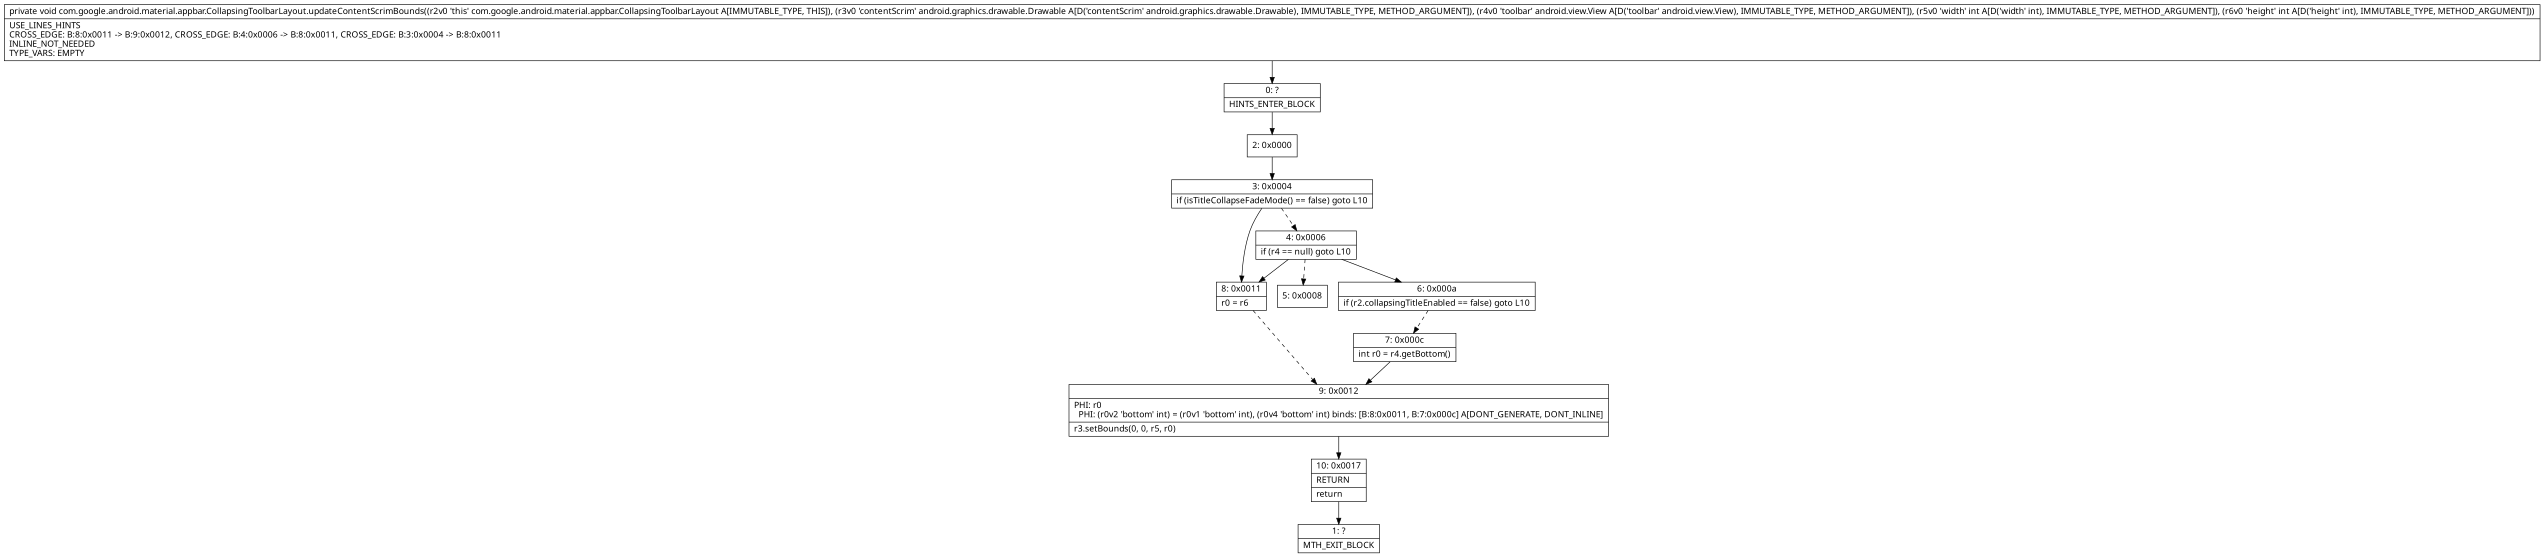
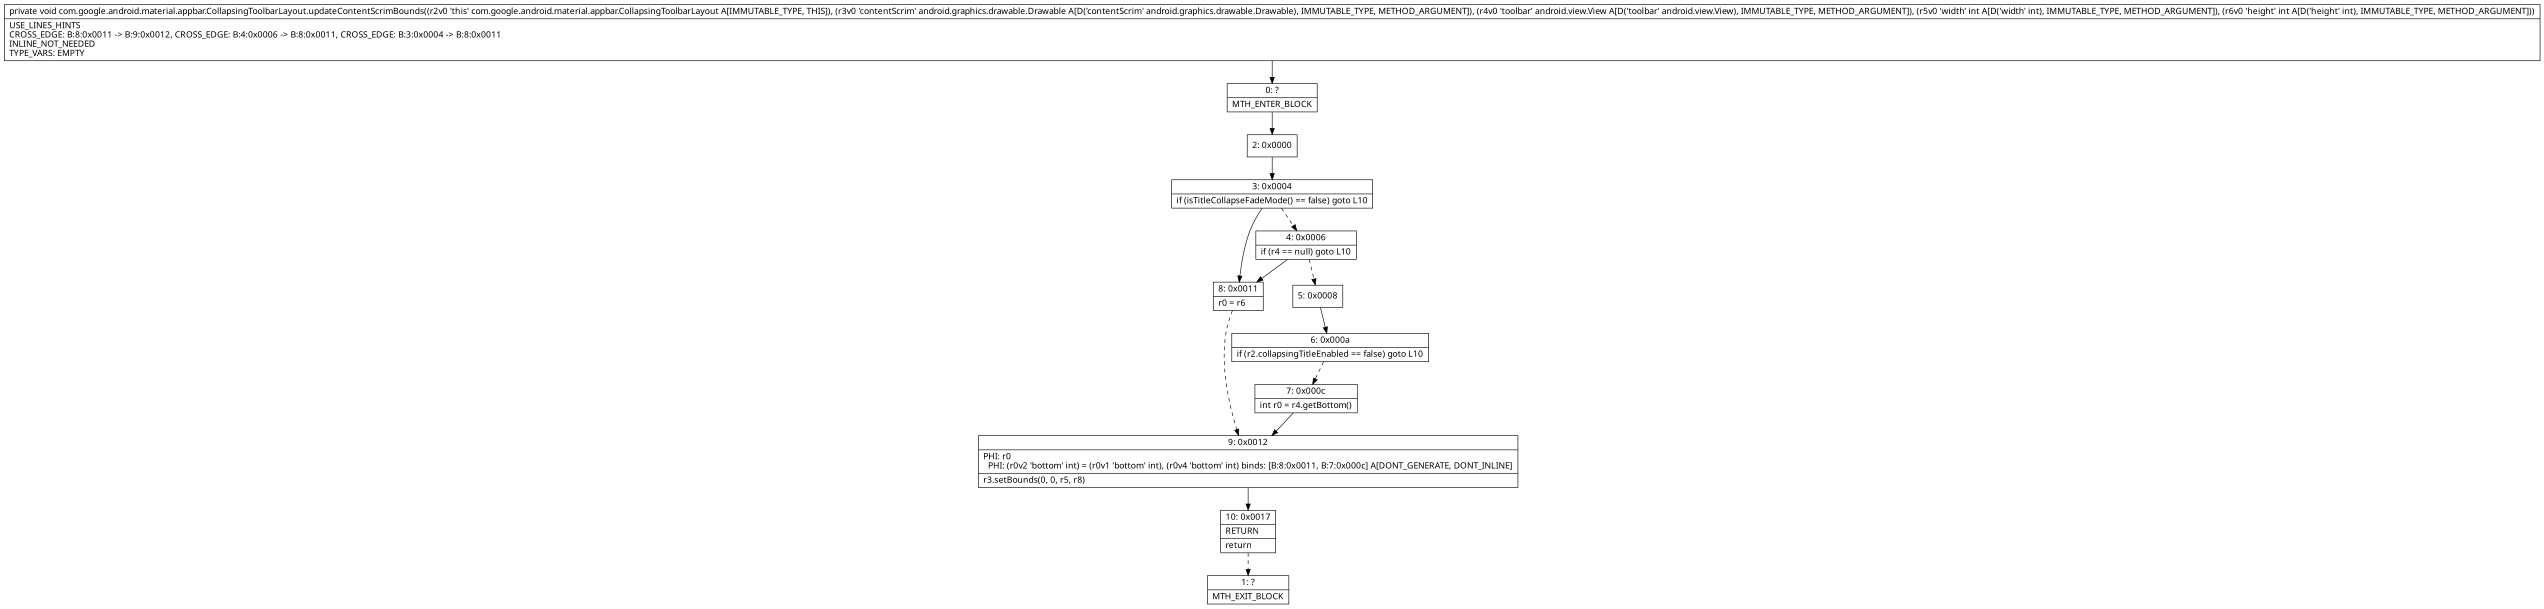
node "0: ?": text "HINTS_ENTER_BLOCK" -> "MTH_ENTER_BLOCK"
edge "4: 0x0006" -> "6: 0x000a": now "5: 0x0008" -> "6: 0x000a"
node "9: 0x0012": text "r3.setBounds(0, 0, r5, r0)" -> "r3.setBounds(0, 0, r5, r8)"
edge "10: 0x0017" -> "1: ?": style solid -> dashed
